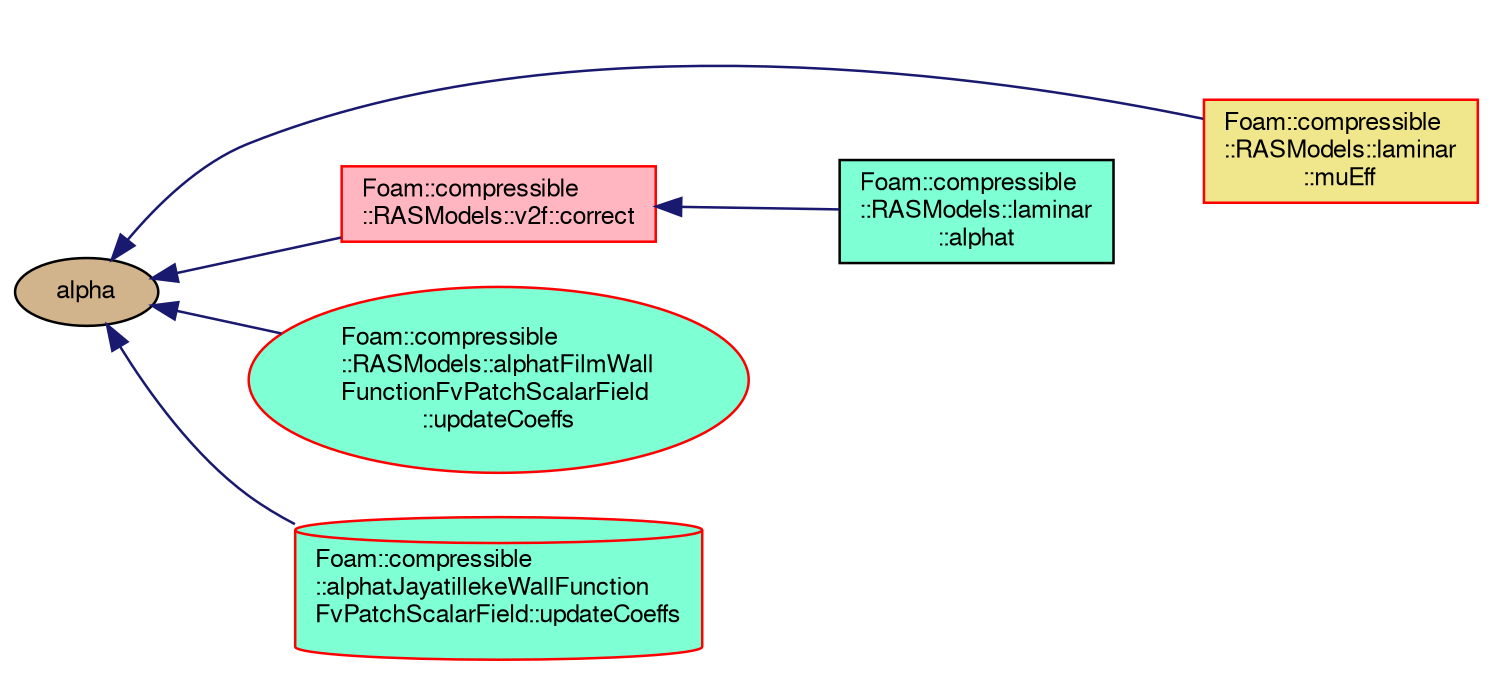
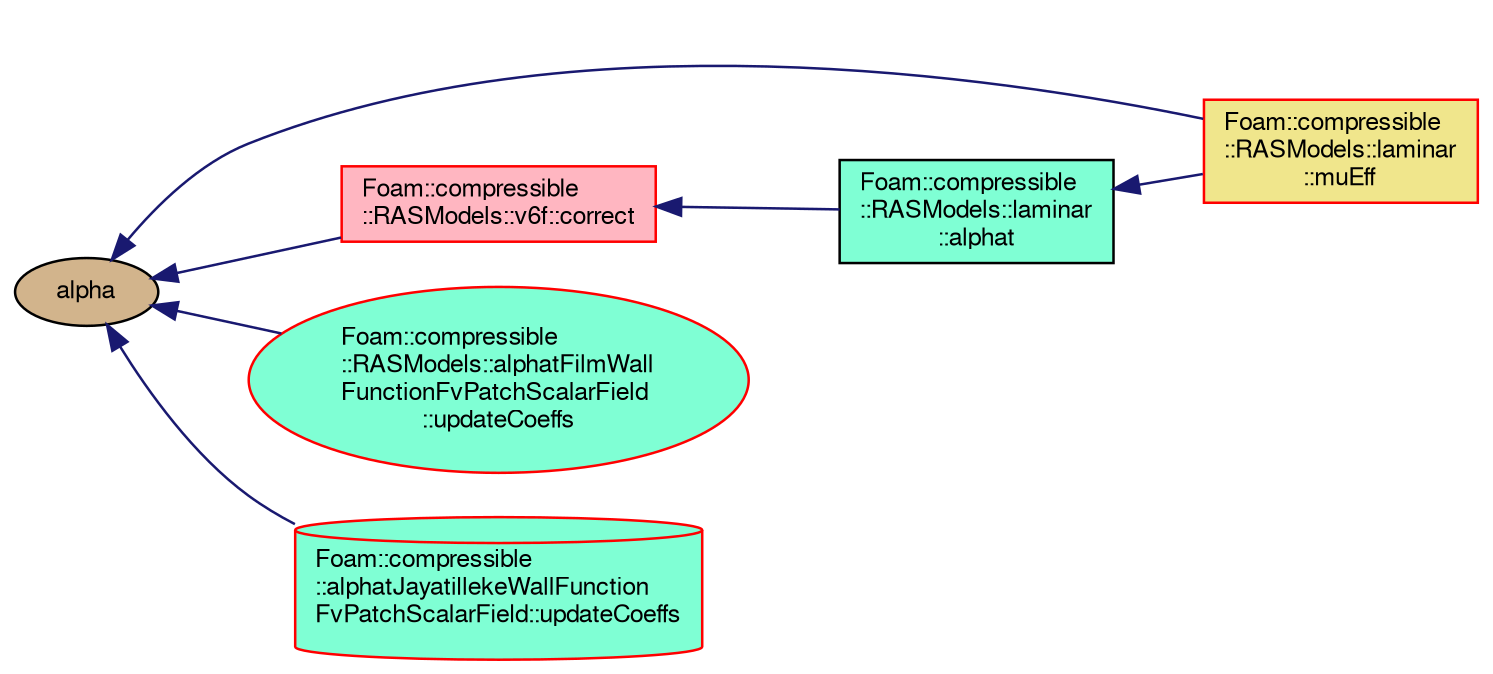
edge "Foam::compressible ::RASModels::laminar ::muEff" -> "Foam::compressible ::RASModels::laminar ::alphat": added
node "Foam::compressible ::RASModels::v2f::correct": label "Foam::compressible ::RASModels::v2f::correct" -> "Foam::compressible ::RASModels::v6f::correct"
